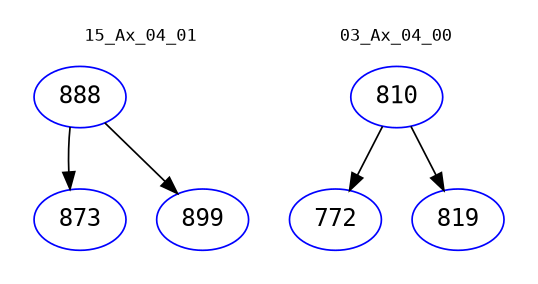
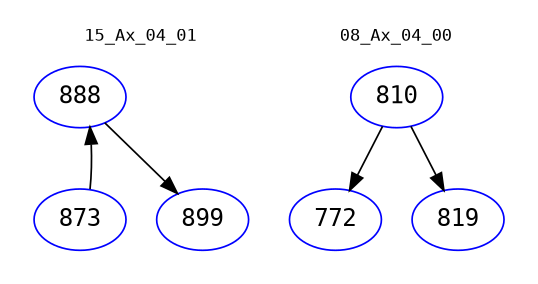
cluster "03_Ax_04_00": label "03_Ax_04_00" -> "08_Ax_04_00"
edge "888" -> "873": reversed
